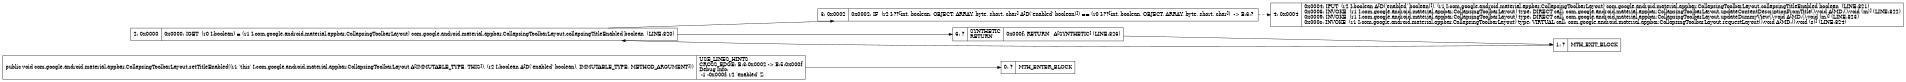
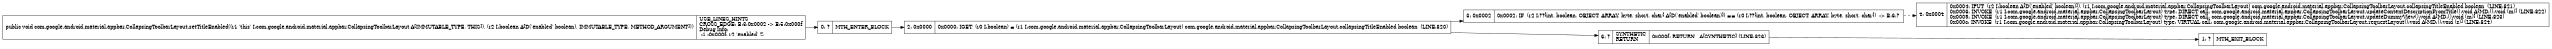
edge "1: ?" -> "2: 0x0000": now "0: ?" -> "2: 0x0000"
